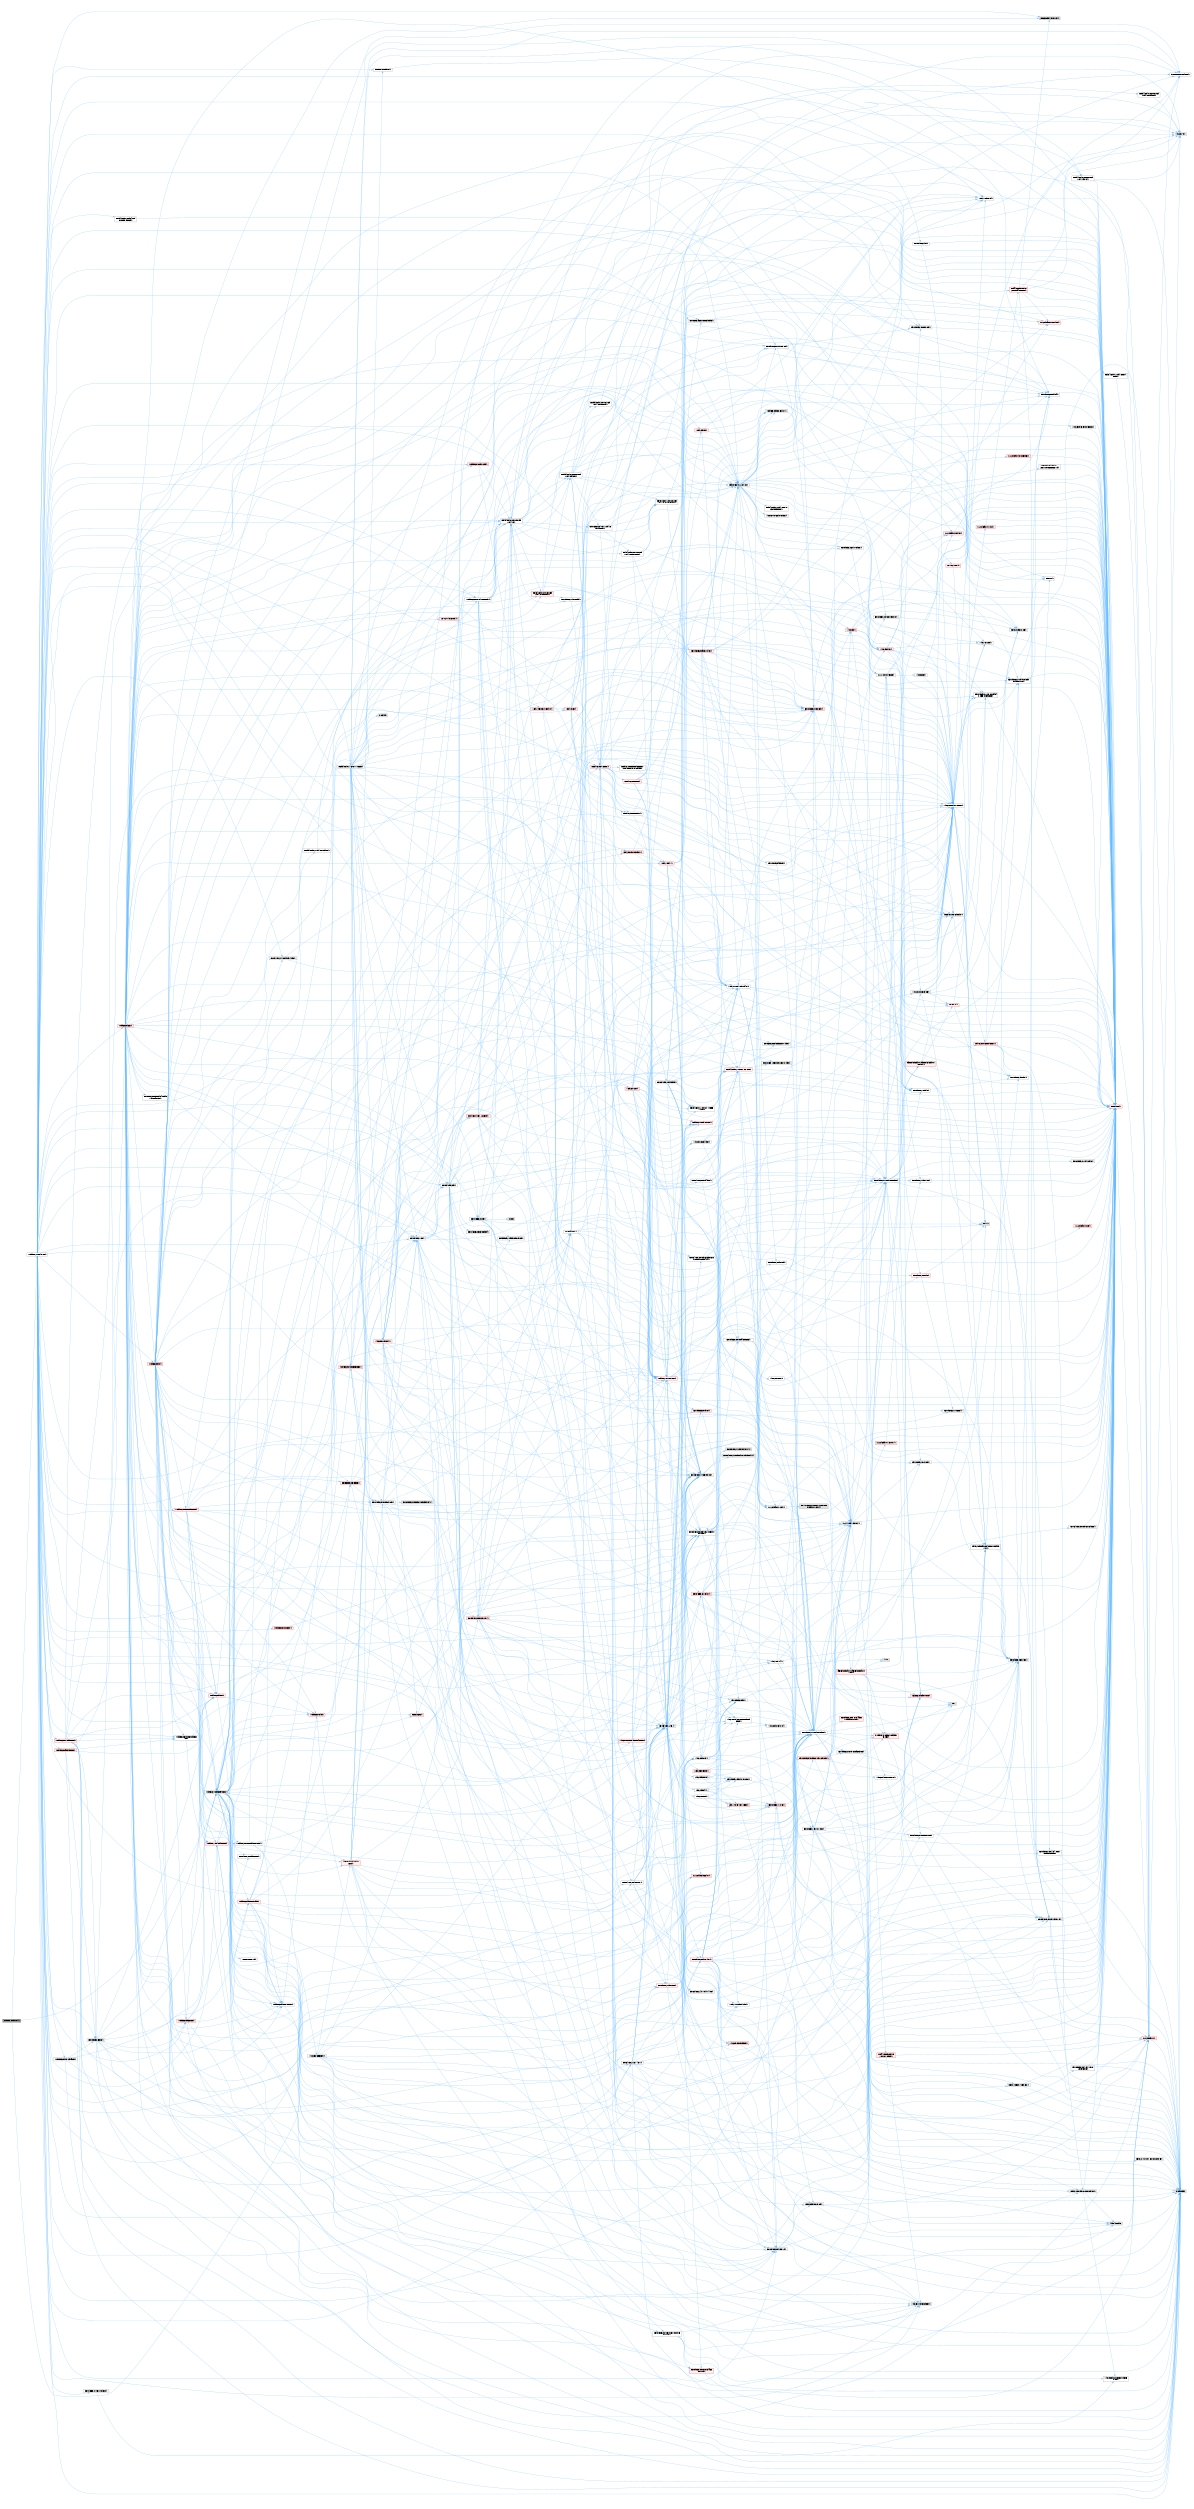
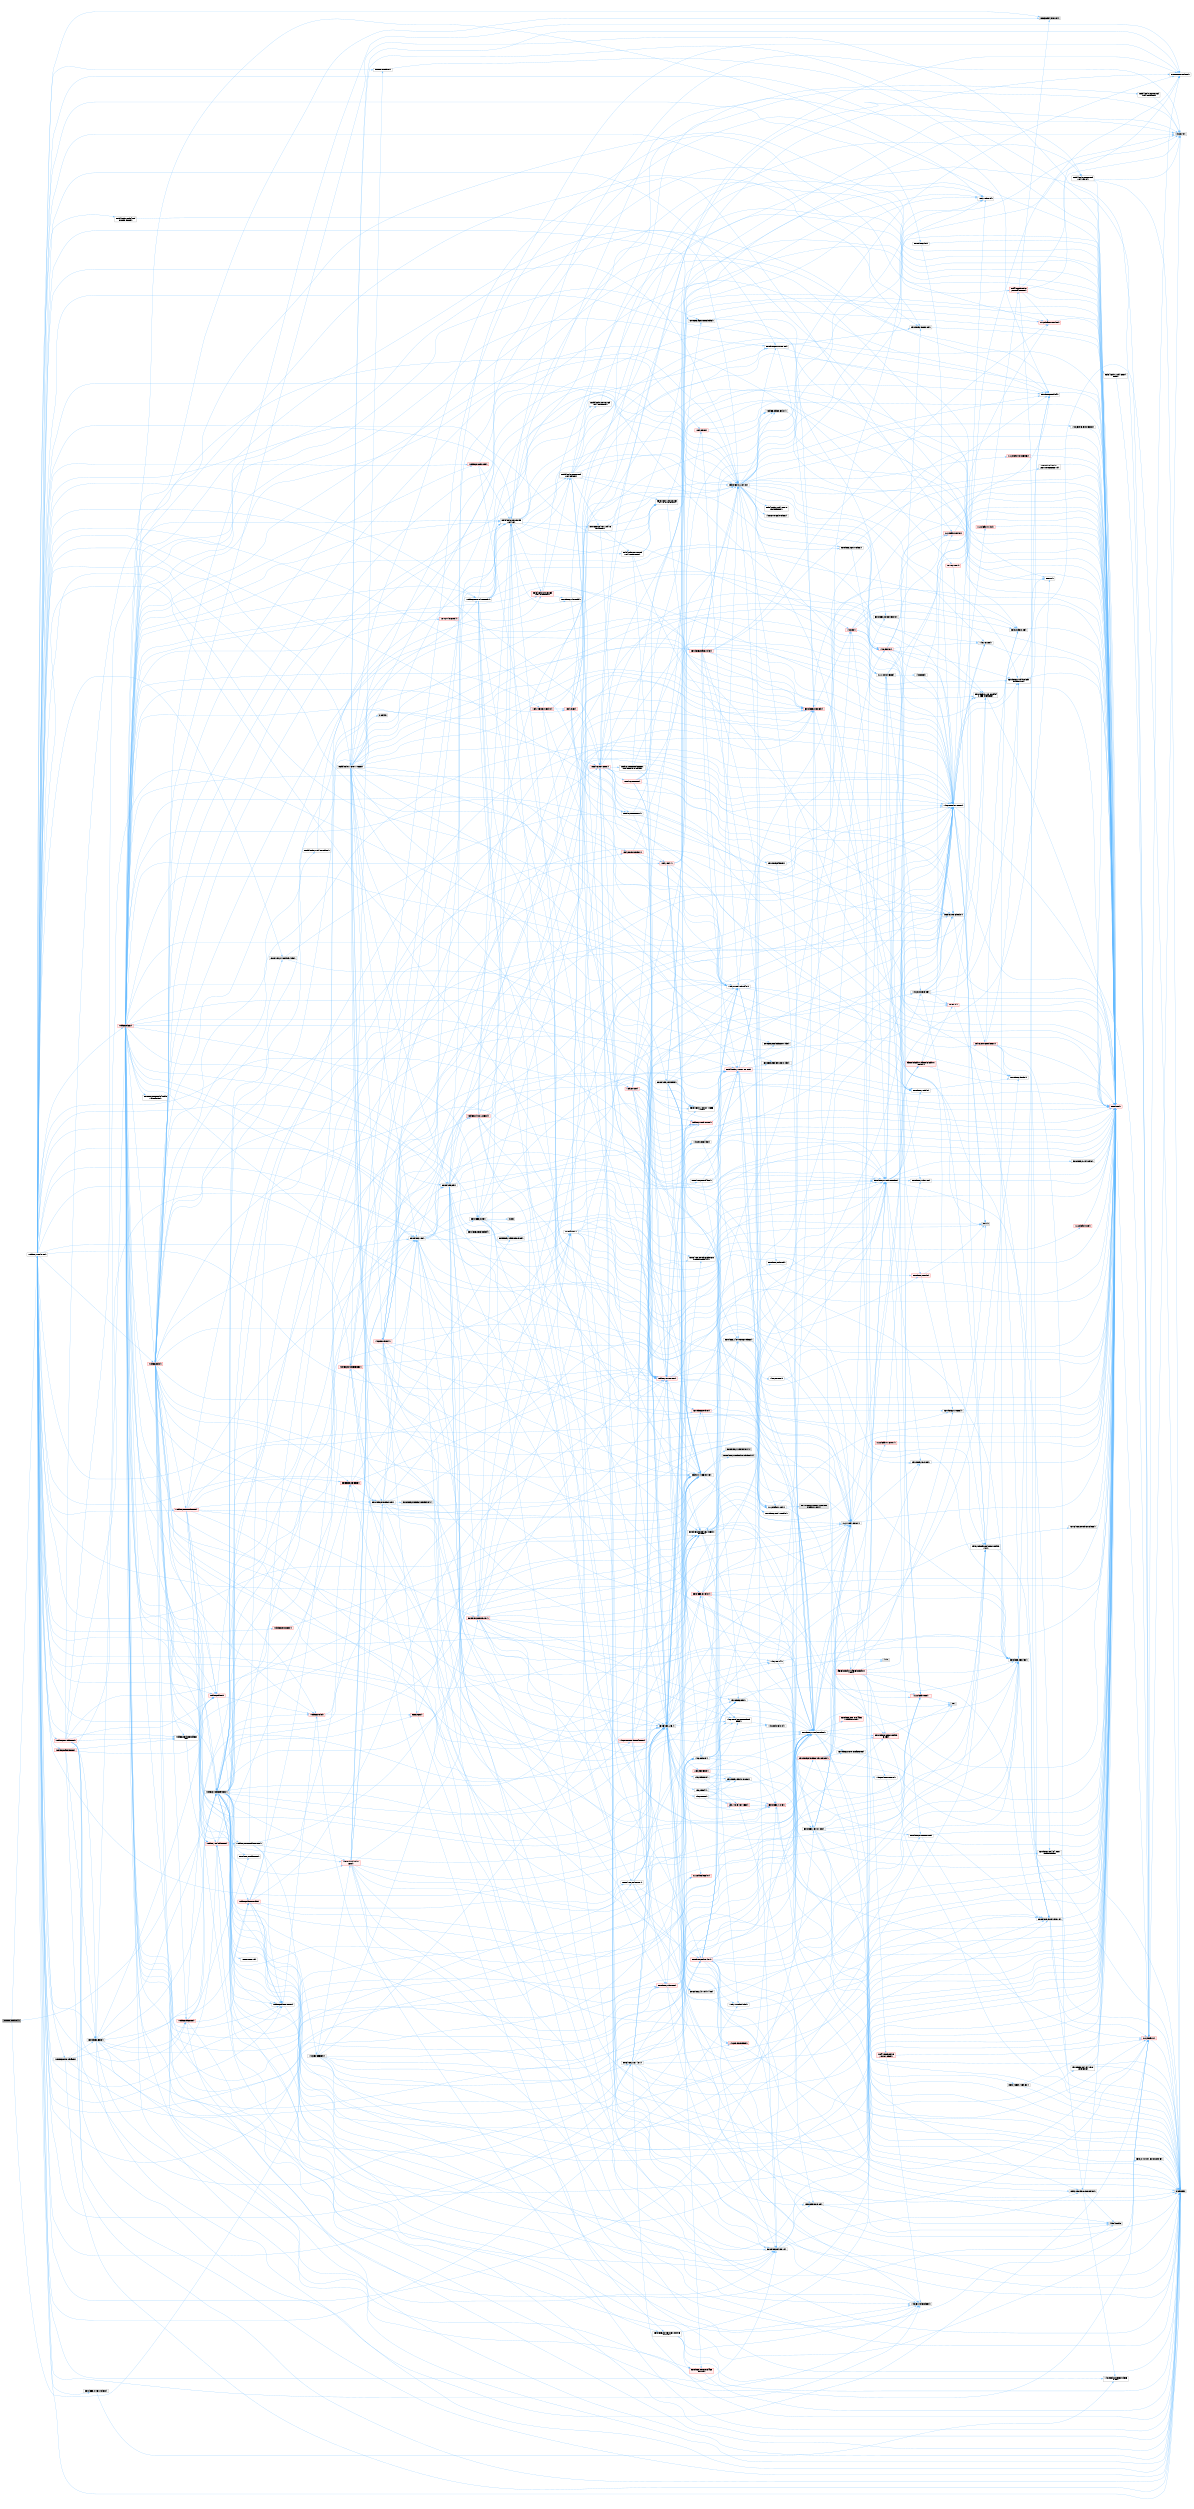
edge "Math/Plane.h" -> "Math/MathFwd.h": now "Logging/LogScopedCategory AndVerbosityOverride.h" -> "Math/MathFwd.h"
node "StrProperty/StaticStructProvider.h": label "StrProperty/StaticStructProvider.h" -> "Concepts/StaticStructProvider.h"
node "Sorting/PrimaryAssetId.h": label "Sorting/PrimaryAssetId.h" -> "UObject/PrimaryAssetId.h"
node "Templates/CpuProfilerTrace.h": label "Templates/CpuProfilerTrace.h" -> "Templates/AlignmentTemplates.h"
node "Containers/UnrealString.h": label "Containers/UnrealString.h" -> "Platform/UnrealString.h"
node "Templates/IsPolymorphic.h": added
node "HEADER/PlatformCrt.h": label "HEADER/PlatformCrt.h" -> "HAL/PlatformCrt.h"
edge "Containers/Map.h" -> "Math/NumericLimits.h": now "Containers/Map.h" -> "Containers/ContainerElement TypeCompatibility.h"
node "IsIntegral/TypeCompatible Bytes.h": label "IsIntegral/TypeCompatible Bytes.h" -> "Templates/TypeCompatible Bytes.h"
edge "Templates/MemoryOps.h" -> "Traits/UseBitwiseSwap.h": now "Templates/MemoryOps.h" -> "Templates/IsIntegral.h"
